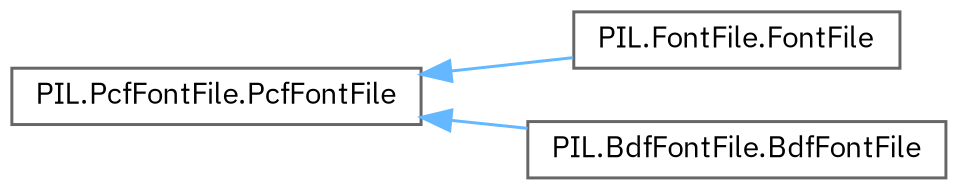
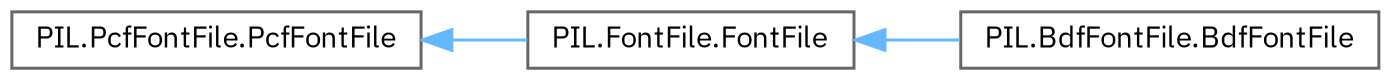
edge "PIL.BdfFontFile.BdfFontFile" -> "PIL.PcfFontFile.PcfFontFile": now "PIL.BdfFontFile.BdfFontFile" -> "PIL.FontFile.FontFile"
